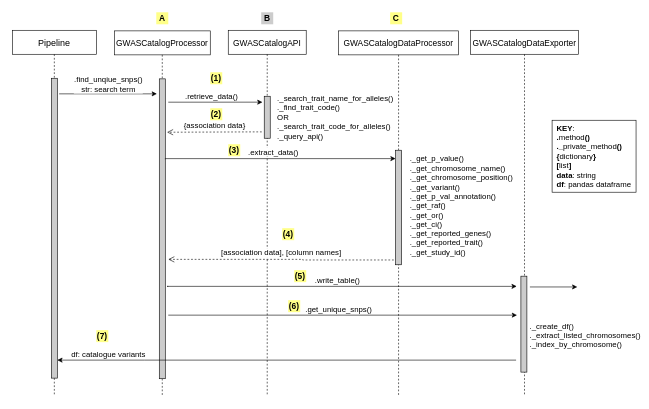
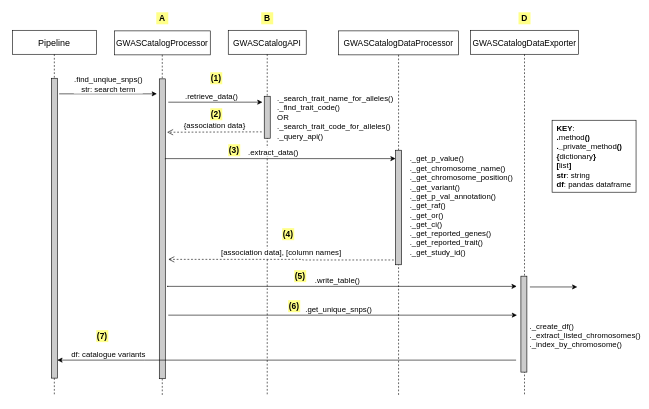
node "B": fillcolor #cccccc -> #ffff88
node "C": removed
node "D": added
node "KEY: .method() ._private_method() {dictionary} [list] data: string df: pandas dataframe": label "KEY: .method() ._private_method() {dictionary} [list] data: string df: pandas dataframe" -> "KEY: .method() ._private_method() {dictionary} [list] str: string df: pandas dataframe"
